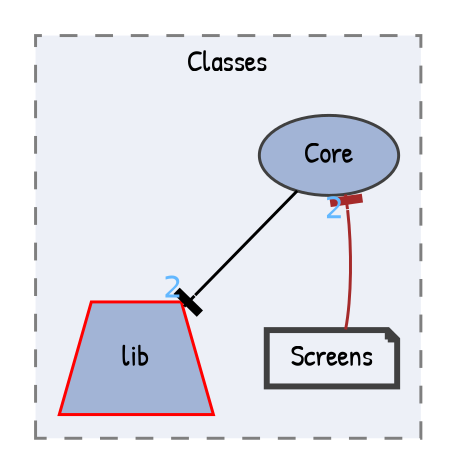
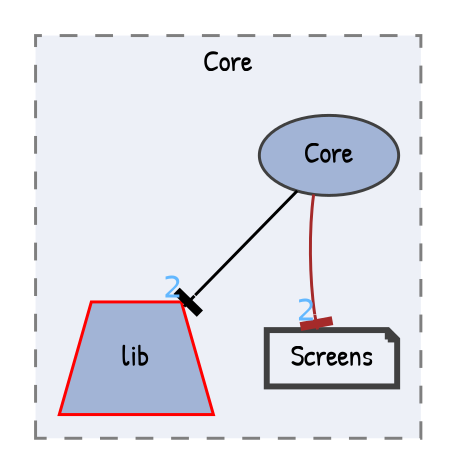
cluster "Classes": label "Classes" -> "Core"
edge "Screens" -> "Core": reversed
